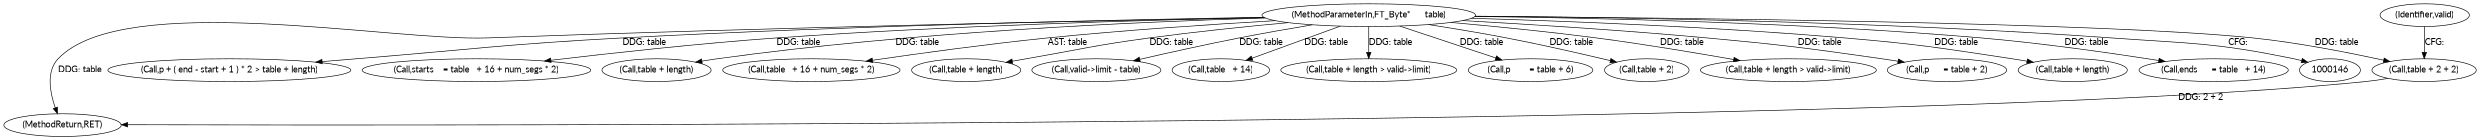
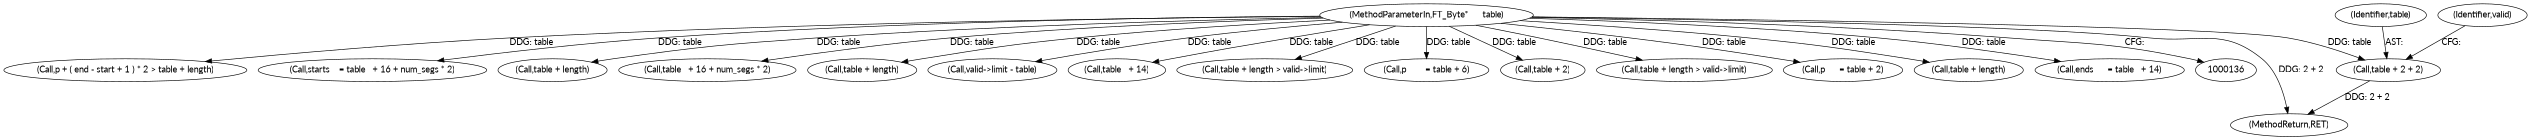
node "(Identifier,table)": added
edge "(MethodParameterIn,FT_Byte*      table)" -> "(Call,table   + 16 + num_segs * 2)": label "AST: table" -> "DDG: table"
edge "(MethodParameterIn,FT_Byte*      table)" -> "(MethodReturn,RET)": label "DDG: table" -> "DDG: 2 + 2"
node "1000146": label "1000146" -> "1000136"
